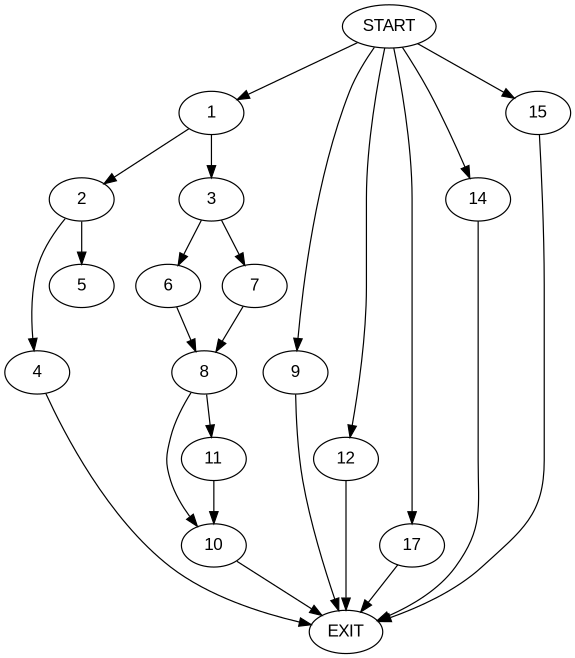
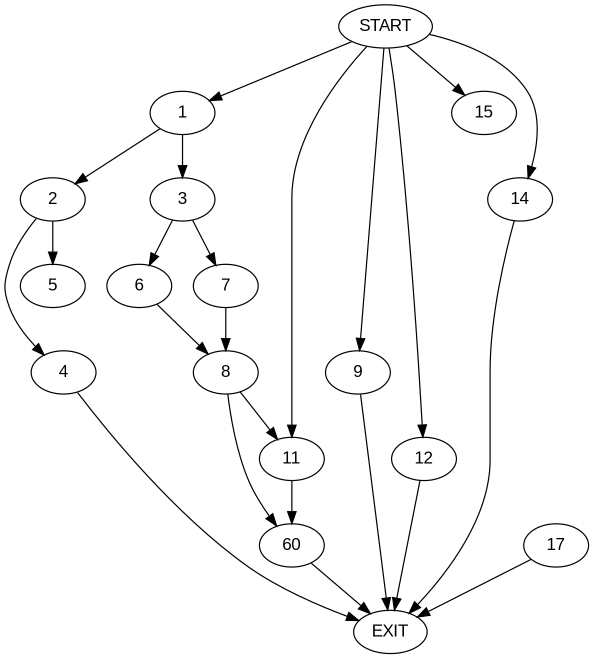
edge "START" -> "17": now "START" -> "11"
edge "15" -> "EXIT": removed
node "10": label "10" -> "60"
